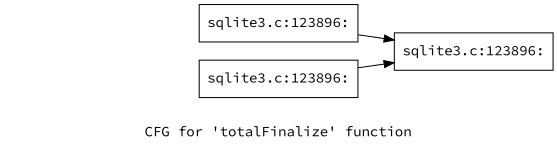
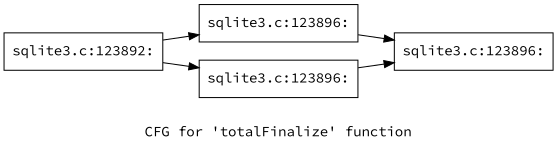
node "sqlite3.c:123892:": added
